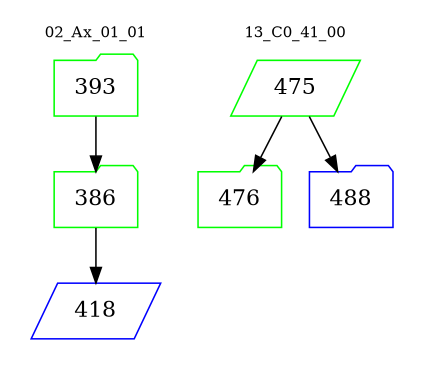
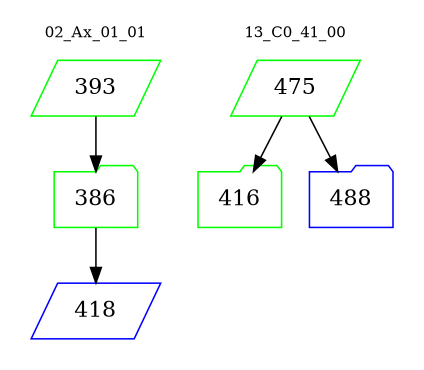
node "393": shape folder -> parallelogram
node "476": label "476" -> "416"
